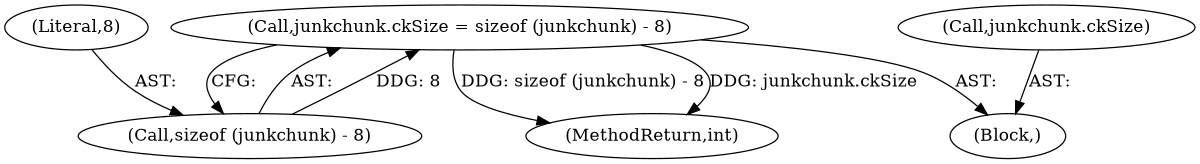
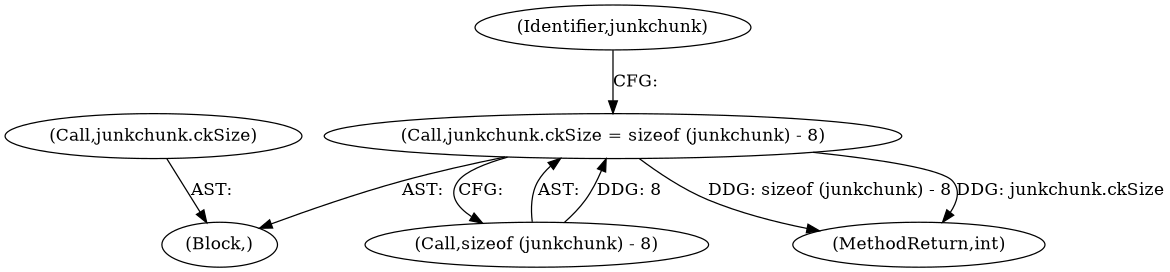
node "(Literal,8)": removed
node "(Identifier,junkchunk)": added
